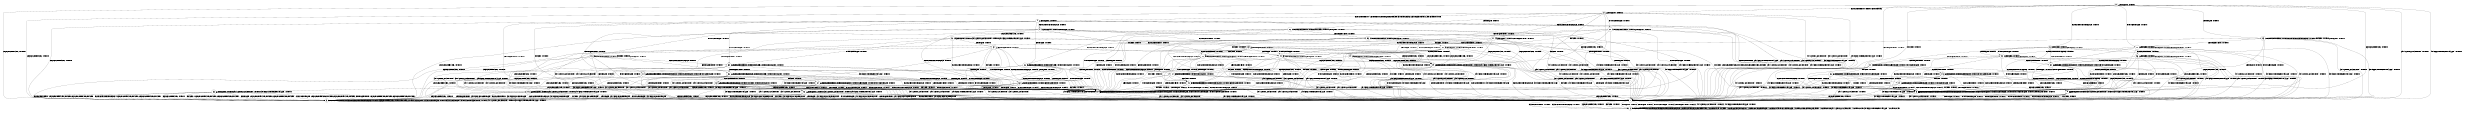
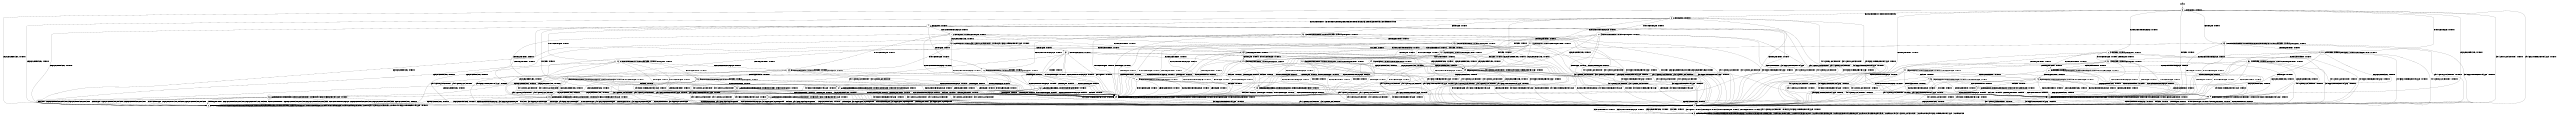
node "__start0": added
edge "s39" -> "s12": removed, label "FINISHED / TIMEOUT"
edge "s19" -> "s6": now "s19" -> "s33"
